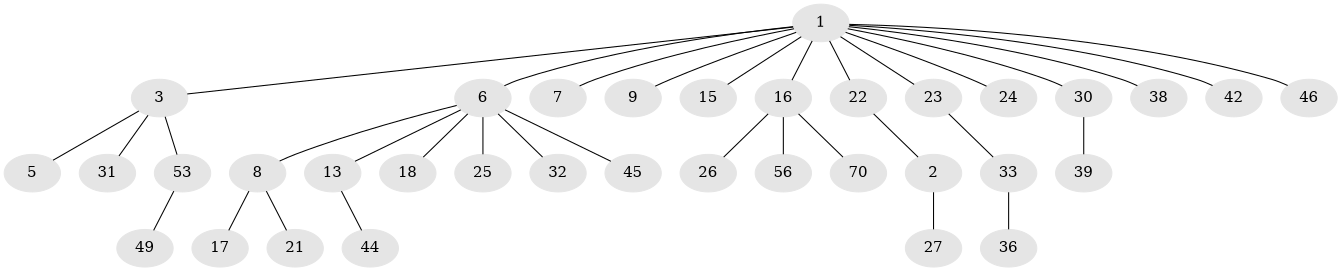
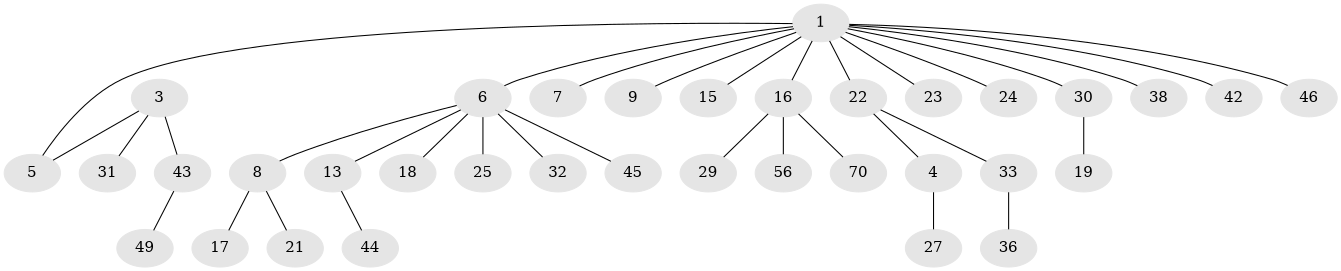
edge "1" -- "3": now "1" -- "5"
edge "23" -- "33": now "22" -- "33"
node "53": label "53" -> "43"
node "26": label "26" -> "29"
node "2": label "2" -> "4"
node "39": label "39" -> "19"
